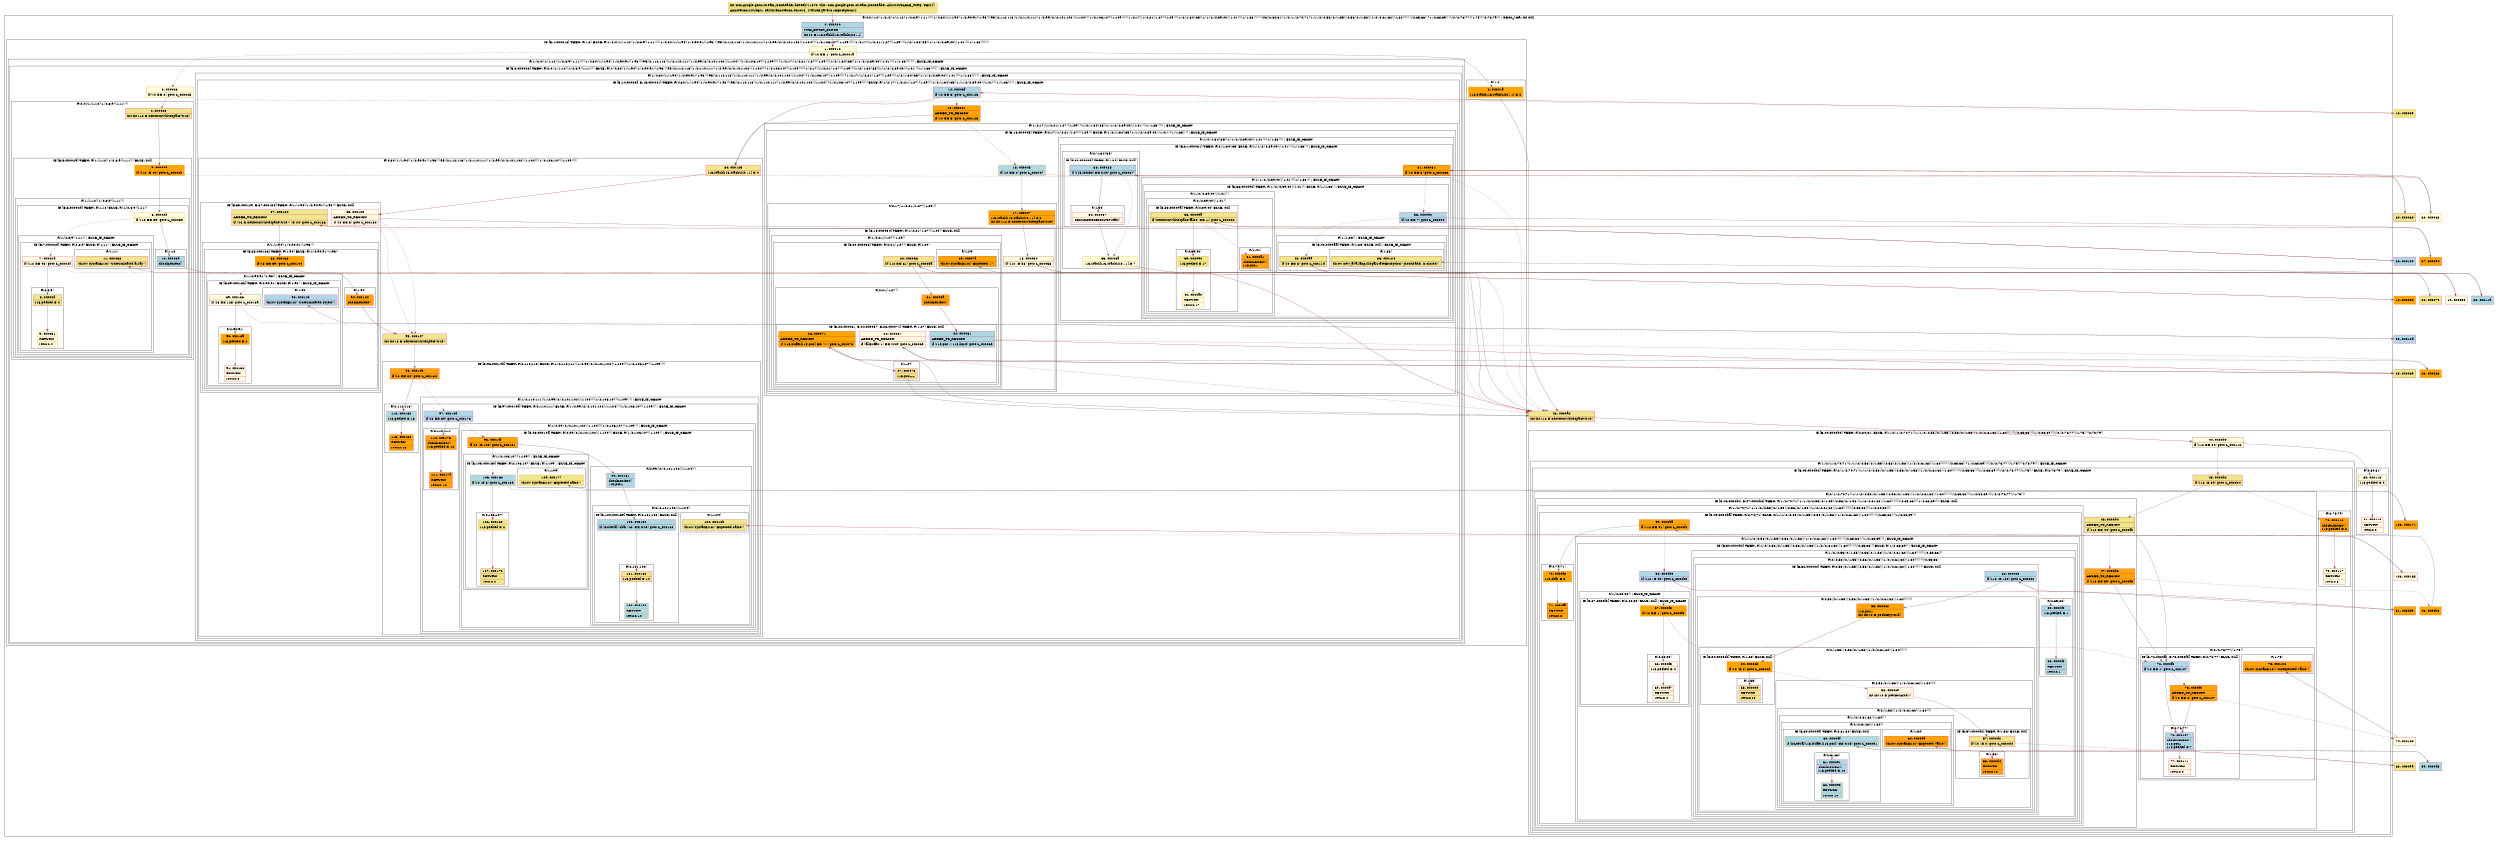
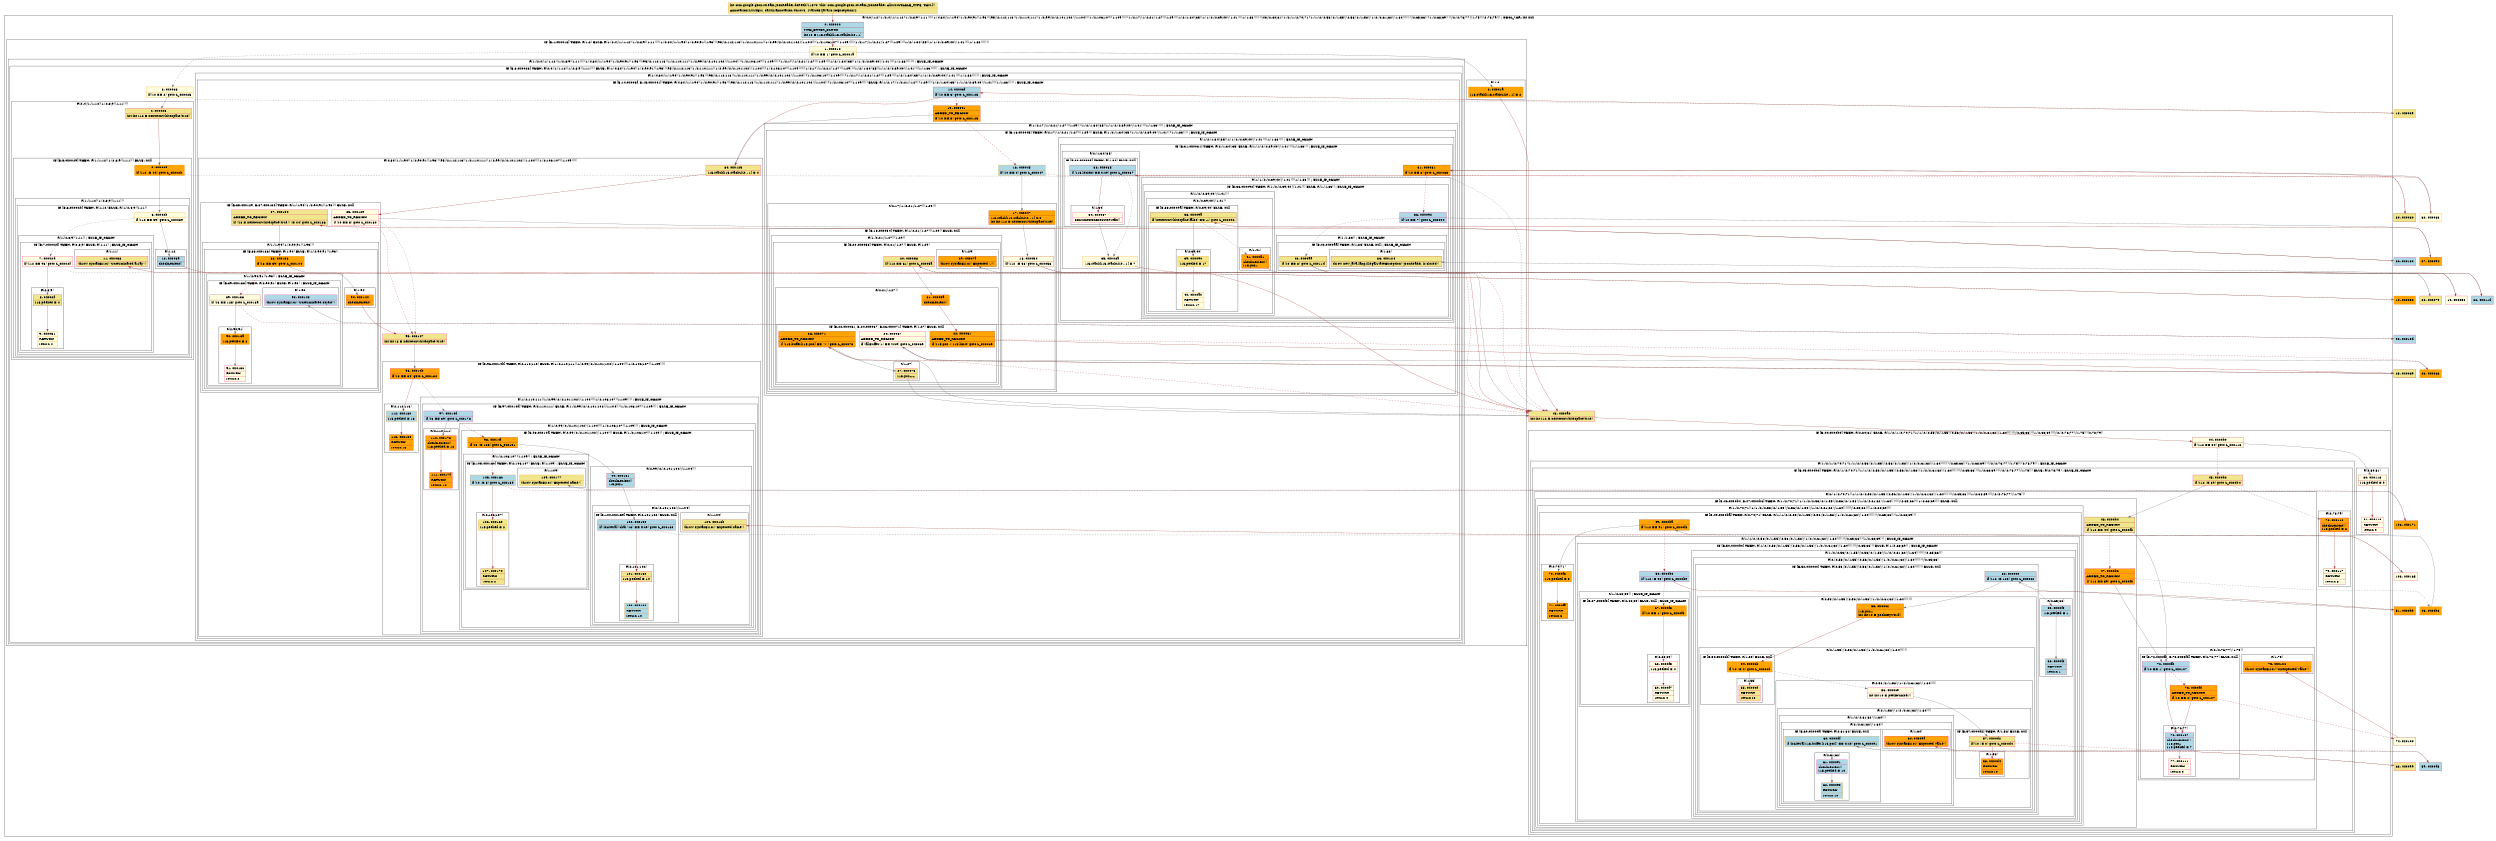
node "22: 0x0061": fillcolor lightblue -> orange
node "70: 0x00f8": text "r15.char = 3" -> "r15.peeked = 3"
edge "67: 0x00f3" -> "72: 0x00fb": removed
